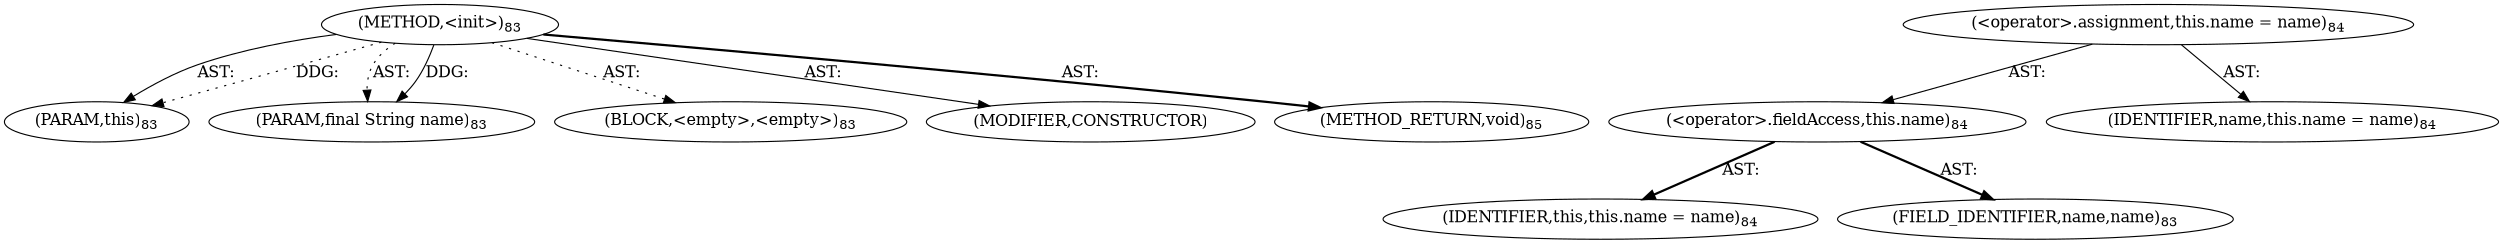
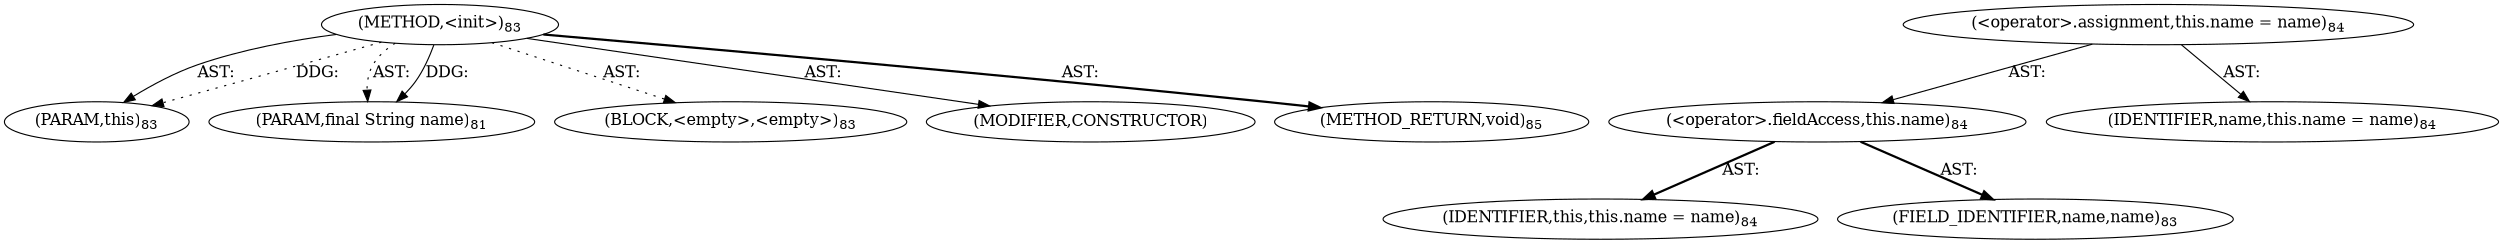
node "(PARAM,final String name)": text "83" -> "81"
